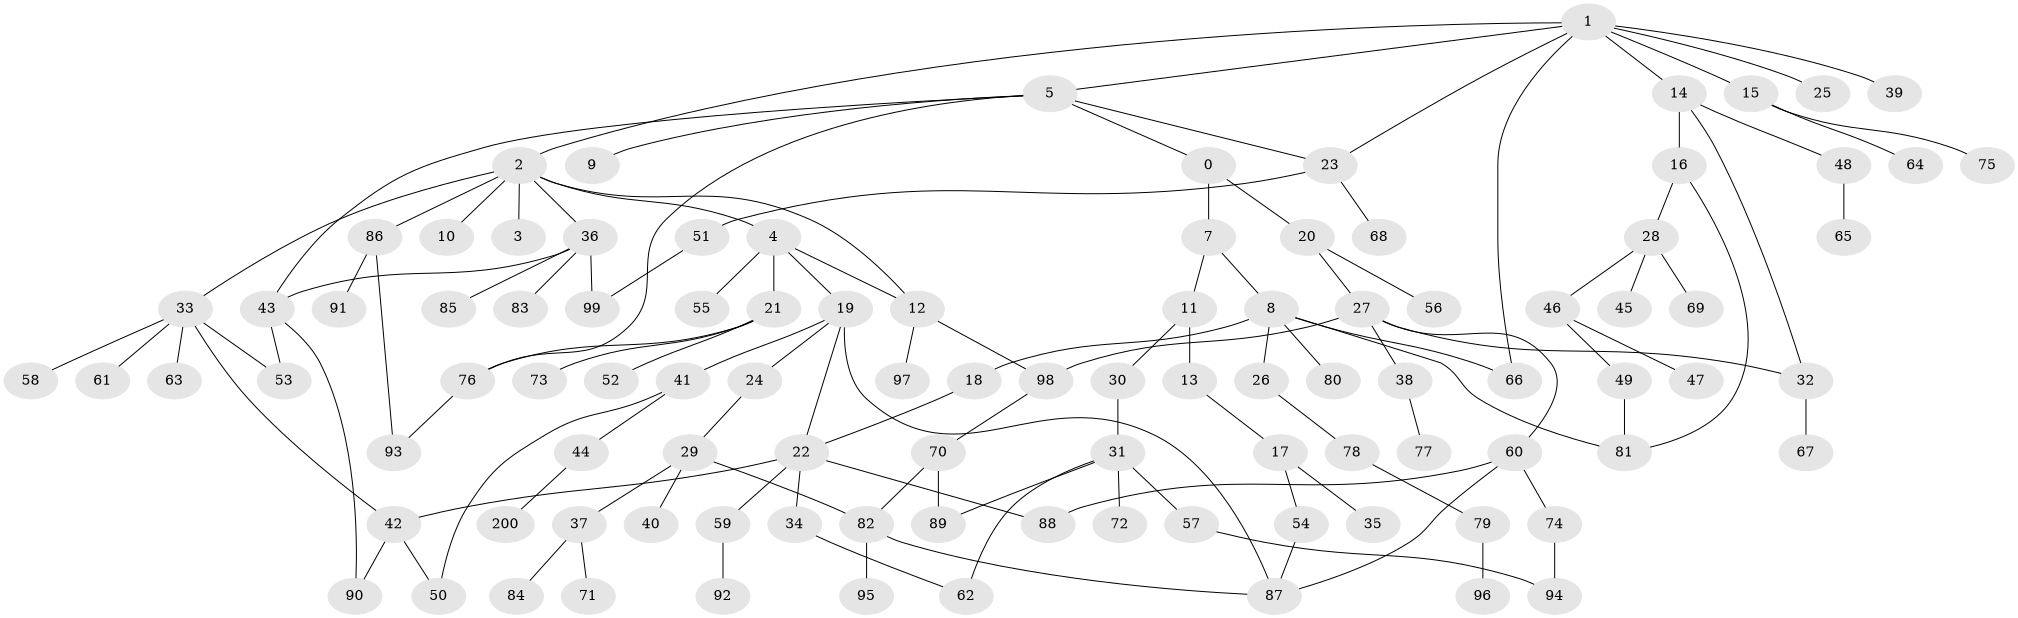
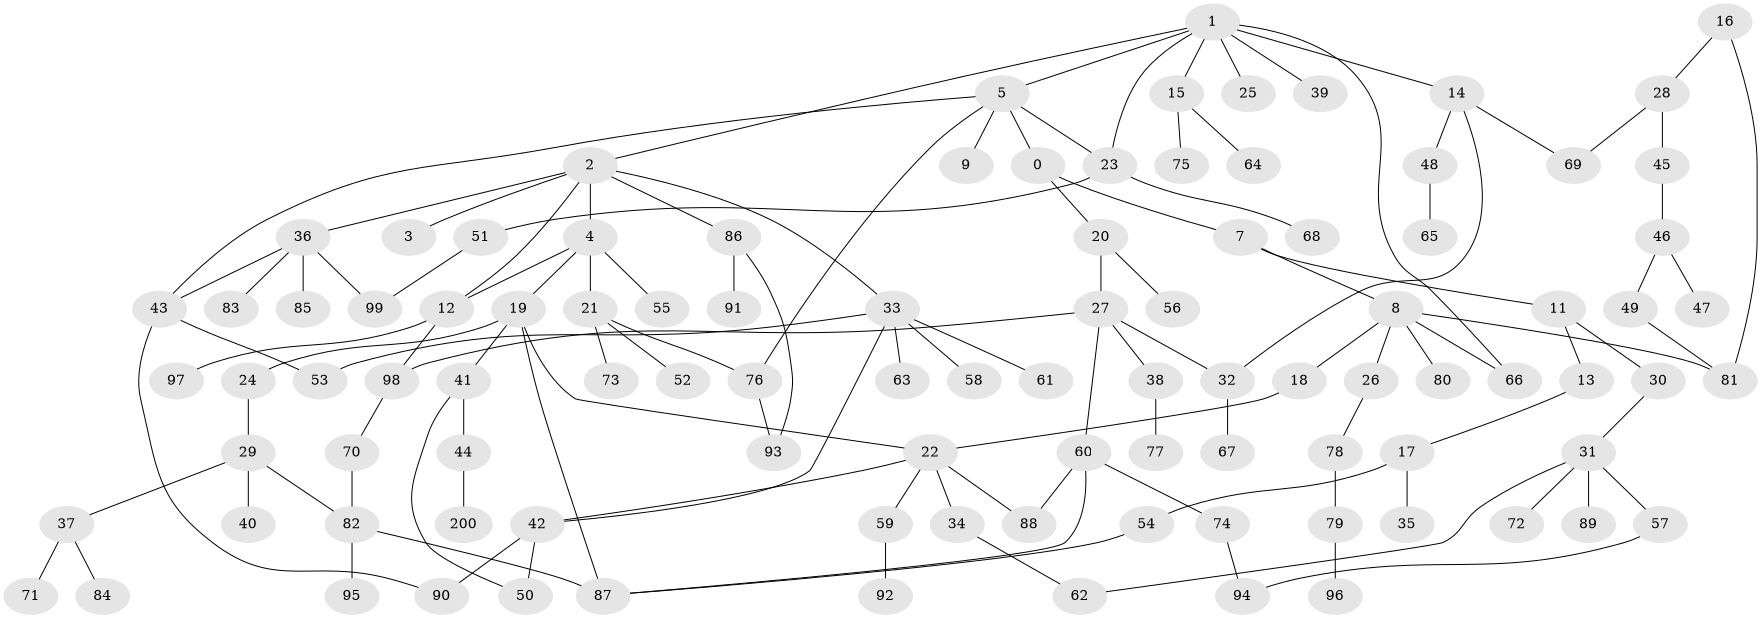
edge "14" -- "16": now "14" -- "69"
node "10": removed
edge "28" -- "46": now "45" -- "46"
edge "70" -- "89": removed
